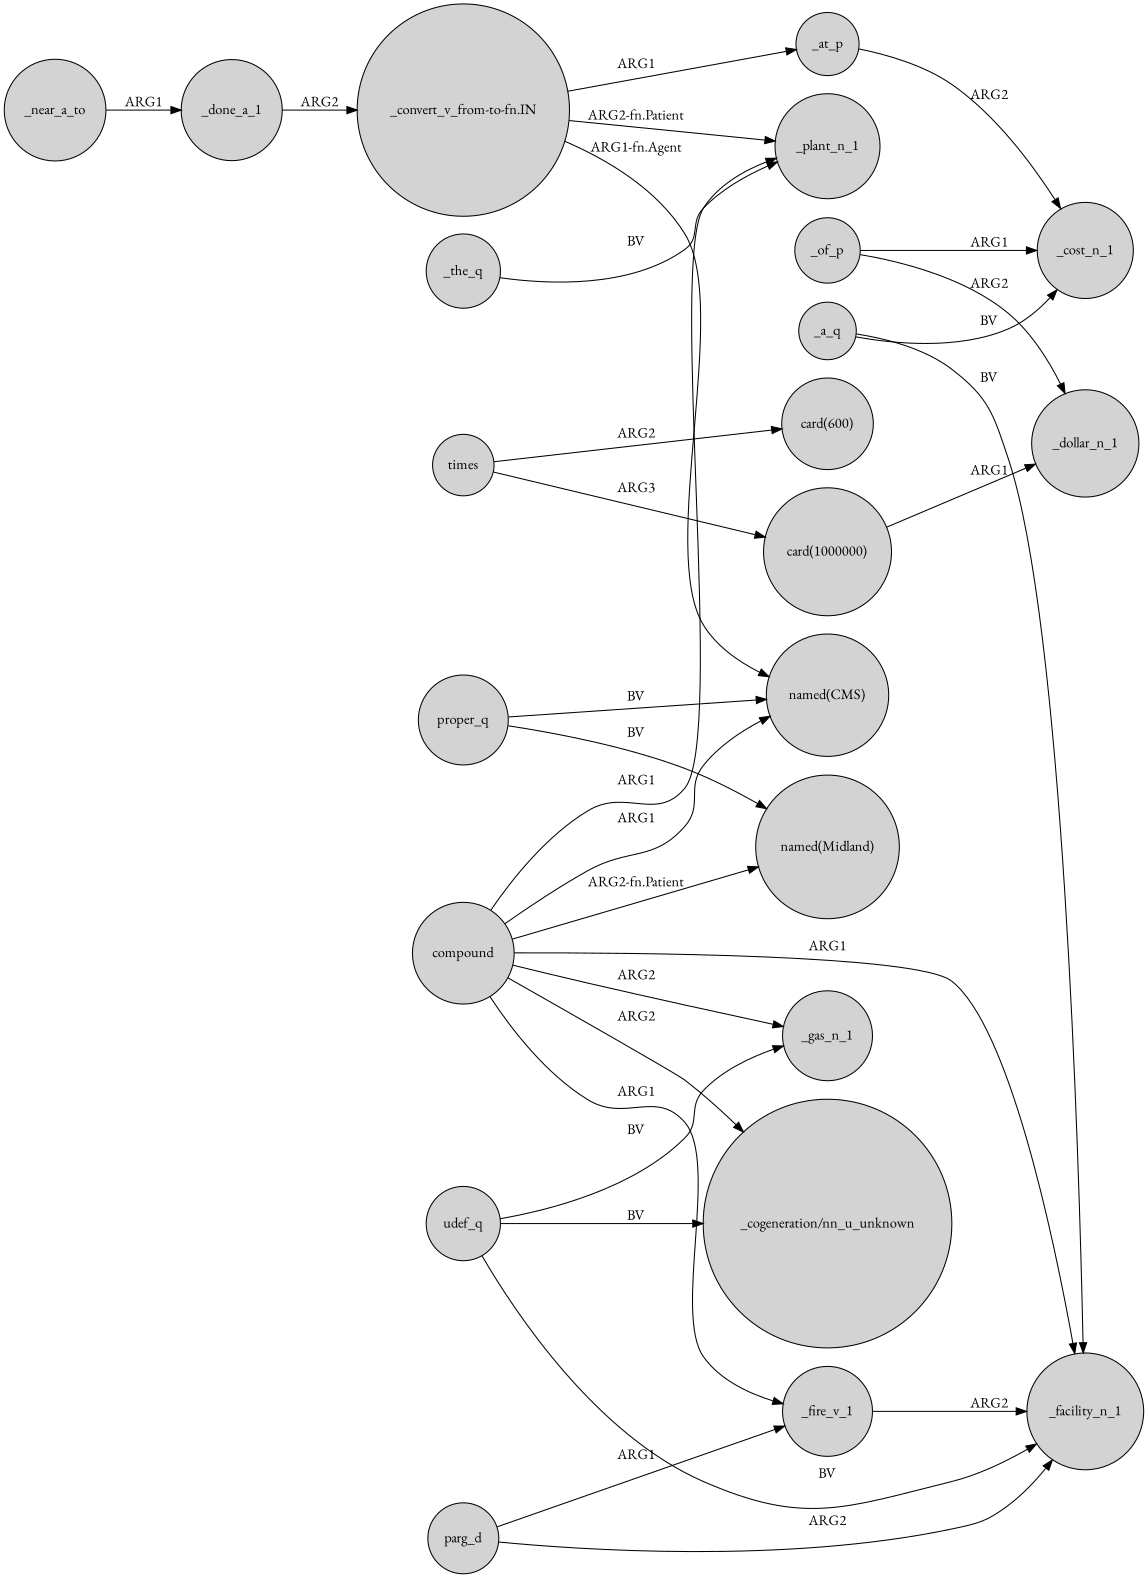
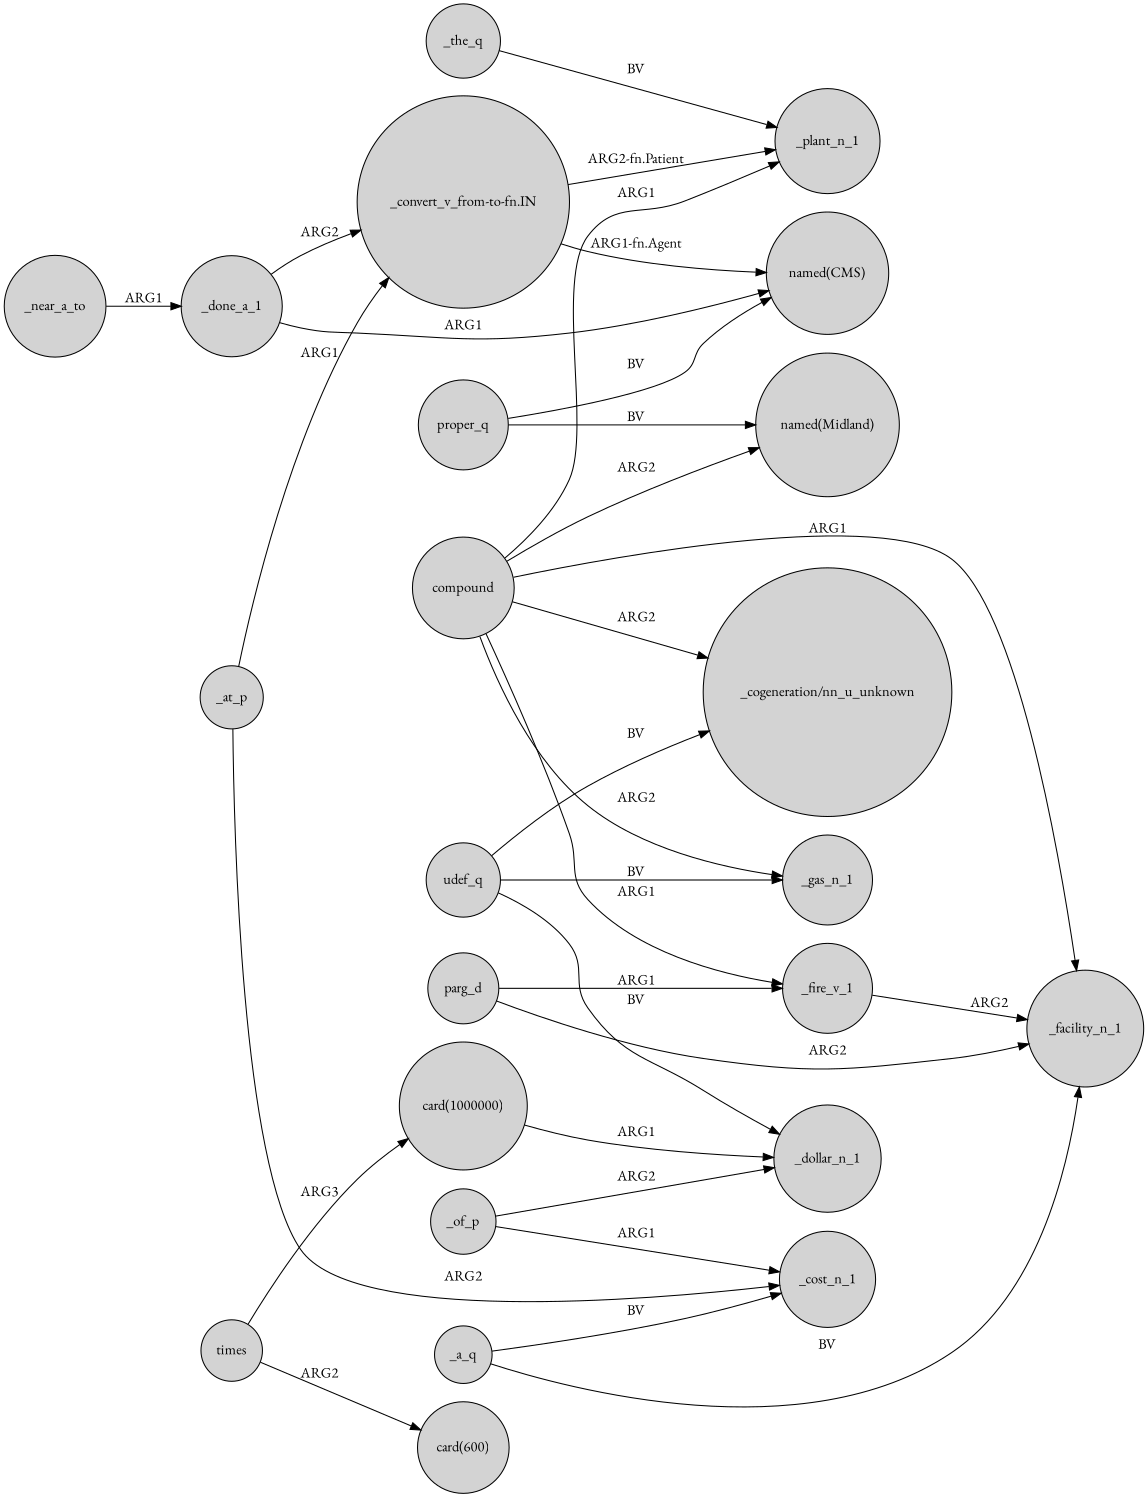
edge "_convert_v_from-to-fn.IN" -> "_at_p": reversed
edge "compound" -> "named(CMS)": now "_done_a_1" -> "named(CMS)"
edge "compound" -> "named(Midland)": label "ARG2-fn.Patient" -> "ARG2"
edge "udef_q" -> "_facility_n_1": now "udef_q" -> "_dollar_n_1"
